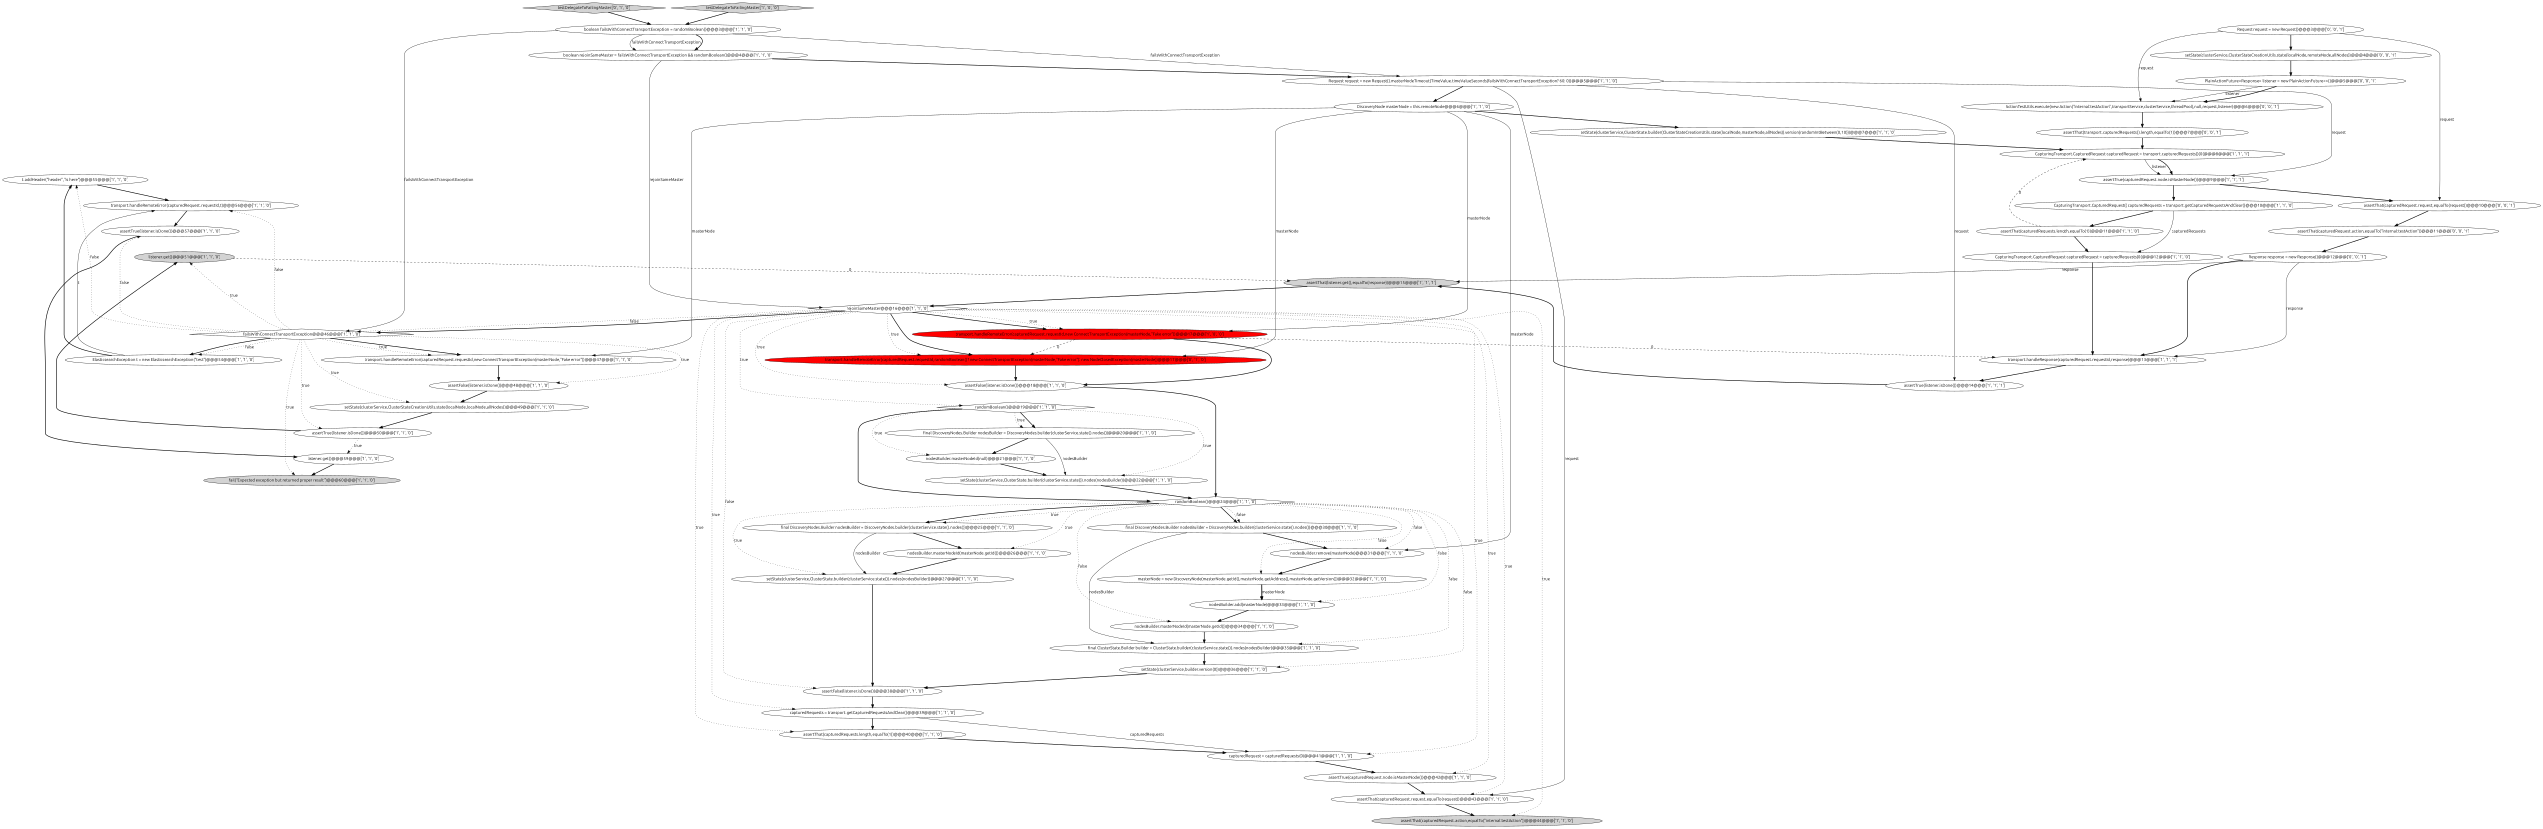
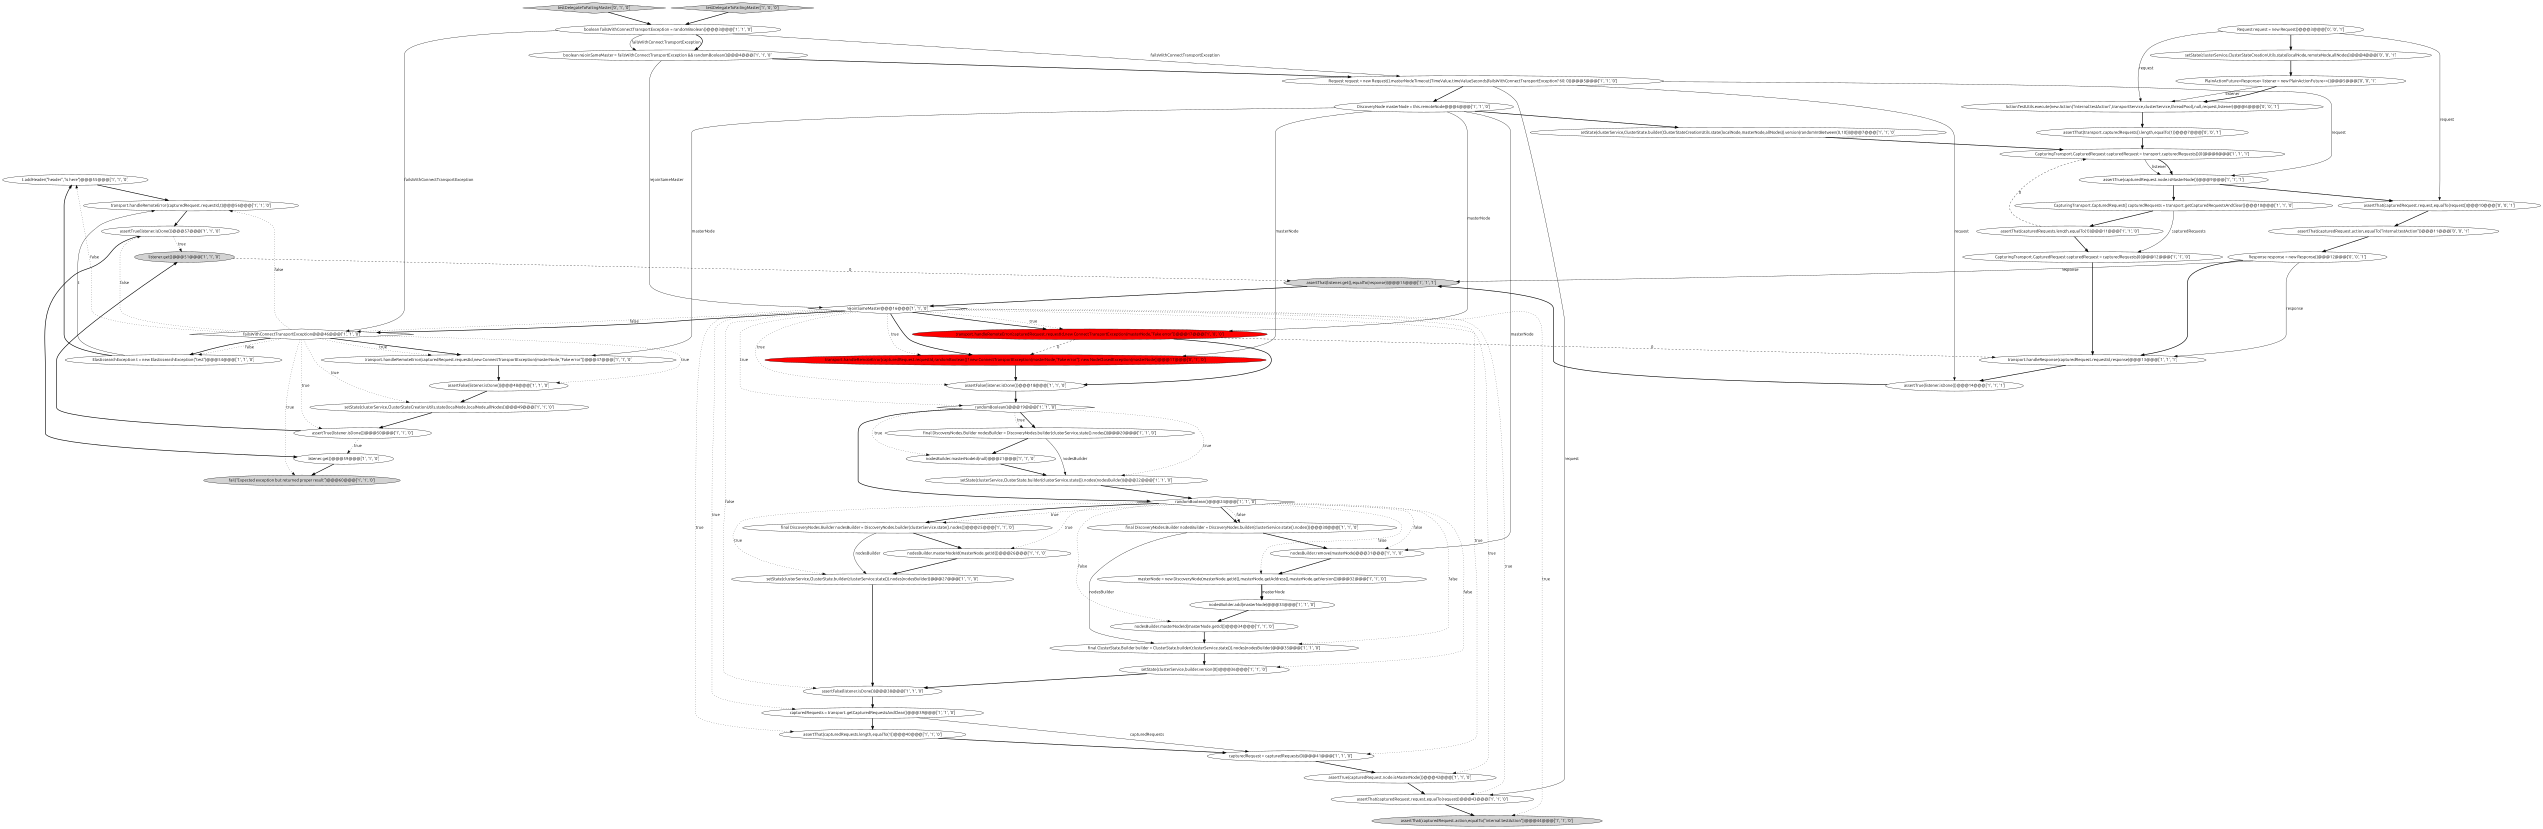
edge "failsWithConnectTransportException@@@46@@@['1', '1', '0']" -> "listener.get()@@@51@@@['1', '1', '0']": now "assertTrue(listener.isDone())@@@57@@@['1', '1', '0']" -> "listener.get()@@@51@@@['1', '1', '0']"
edge "assertFalse(listener.isDone())@@@18@@@['1', '1', '0']" -> "randomBoolean()@@@24@@@['1', '1', '0']": now "assertFalse(listener.isDone())@@@18@@@['1', '1', '0']" -> "randomBoolean()@@@19@@@['1', '1', '0']"
edge "randomBoolean()@@@24@@@['1', '1', '0']" -> "nodesBuilder.add(masterNode)@@@33@@@['1', '1', '0']": removed, label "false"
